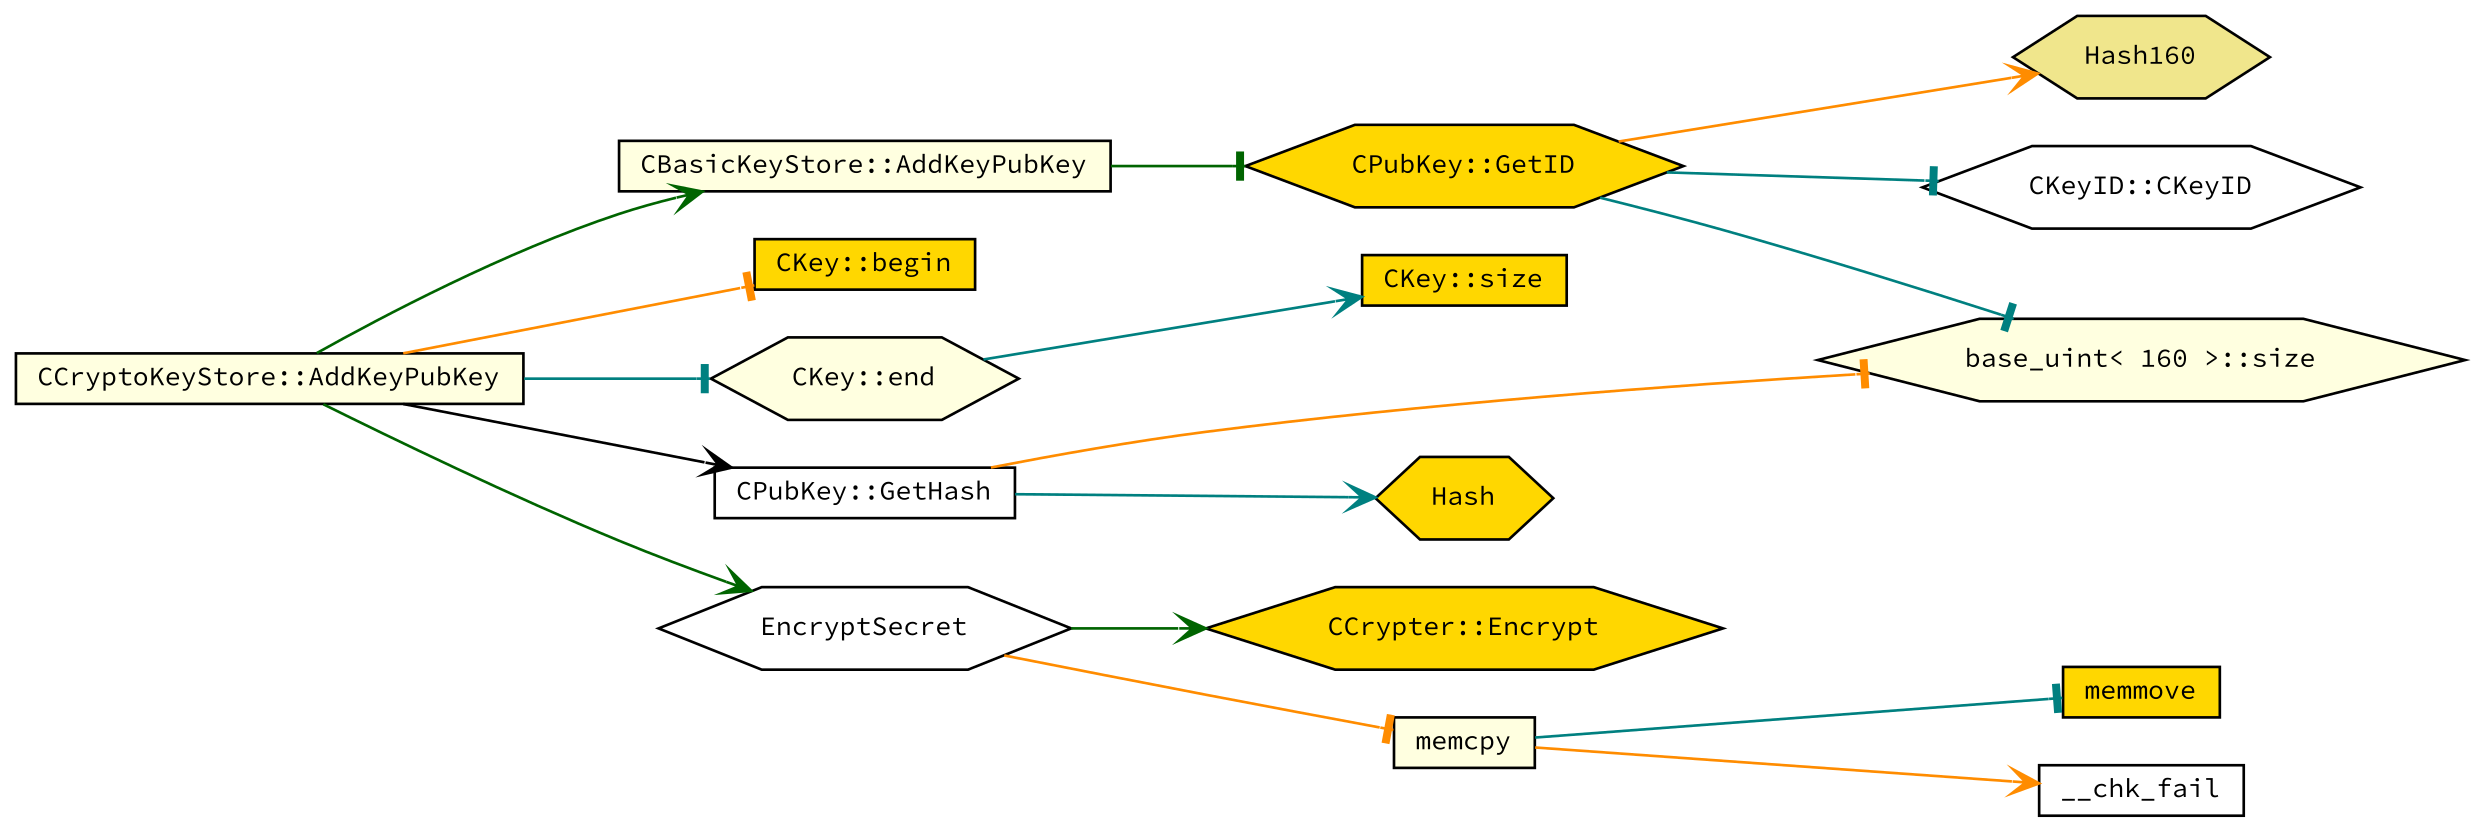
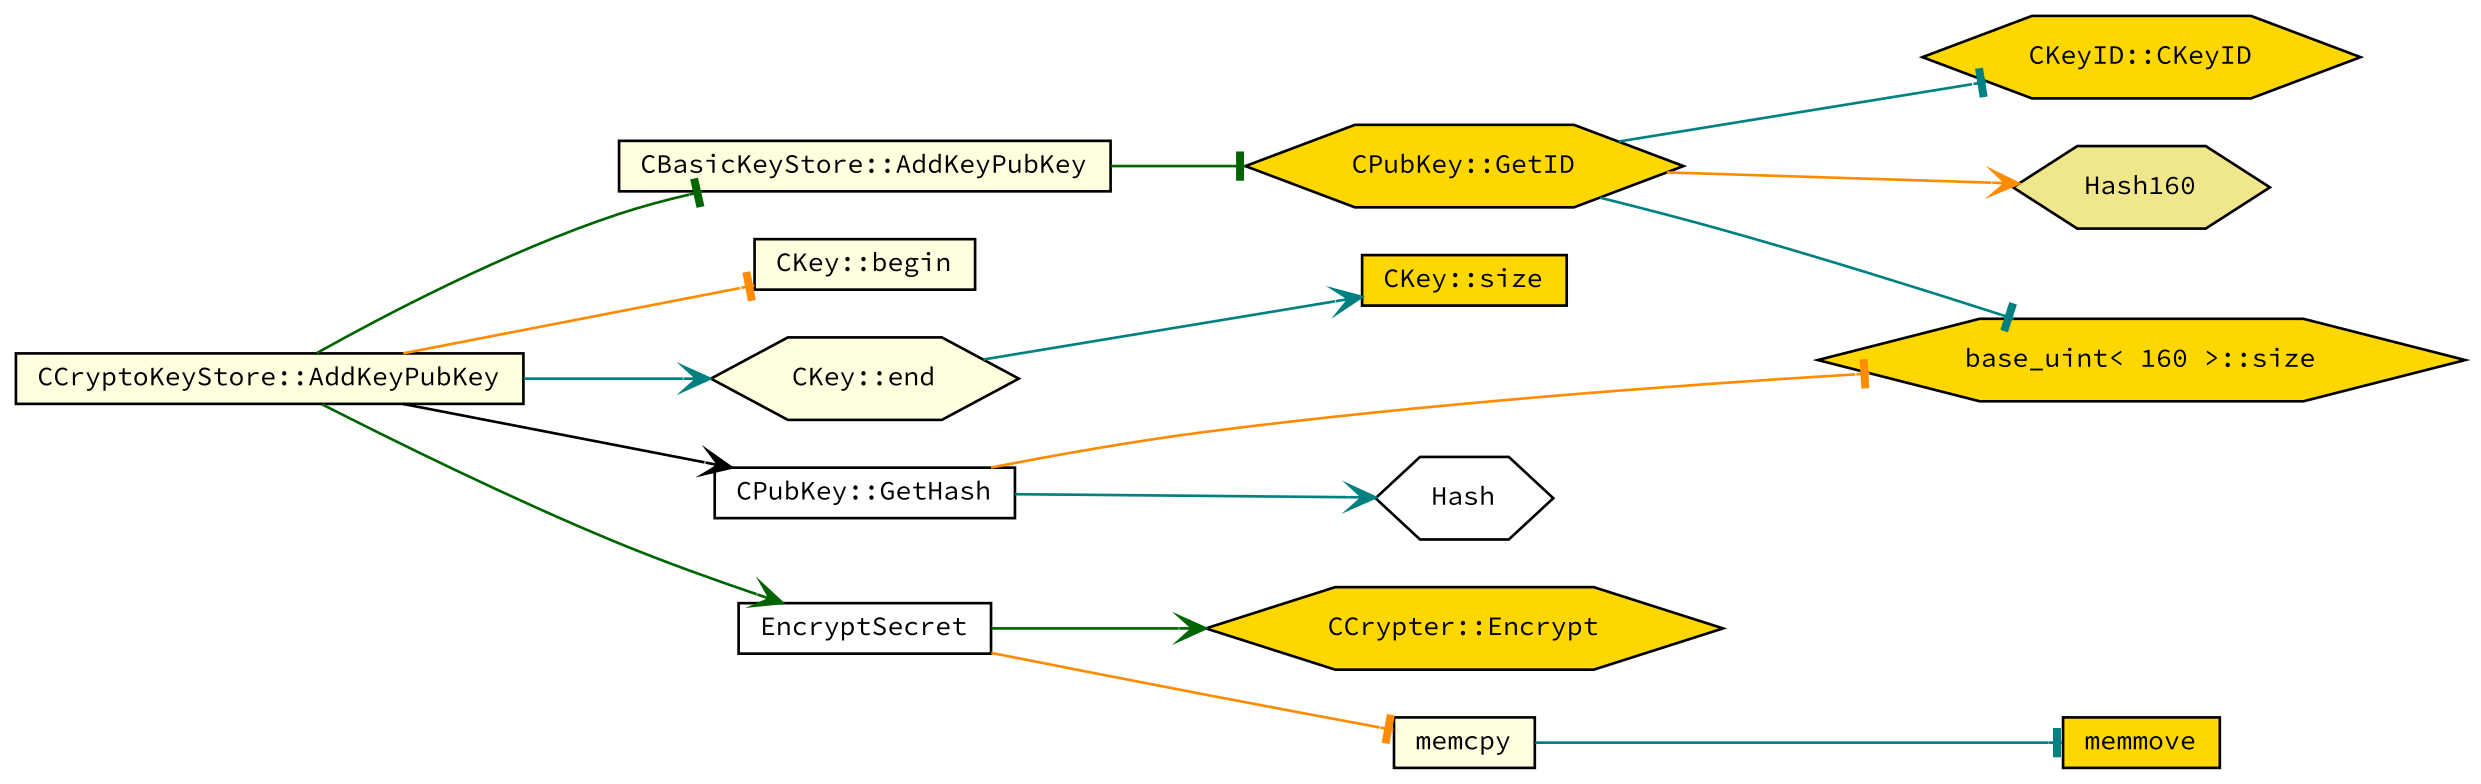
node "CKeyID::CKeyID": fillcolor white -> gold
edge "CCryptoKeyStore::AddKeyPubKey" -> "CBasicKeyStore::AddKeyPubKey": arrowhead vee -> tee
node "CKey::begin": fillcolor gold -> lightyellow
node "base_uint< 160 >::size": fillcolor lightyellow -> gold
edge "CCryptoKeyStore::AddKeyPubKey" -> "CKey::end": arrowhead tee -> vee
node "Hash": fillcolor gold -> white
node "EncryptSecret": shape hexagon -> box
node "__chk_fail": removed
